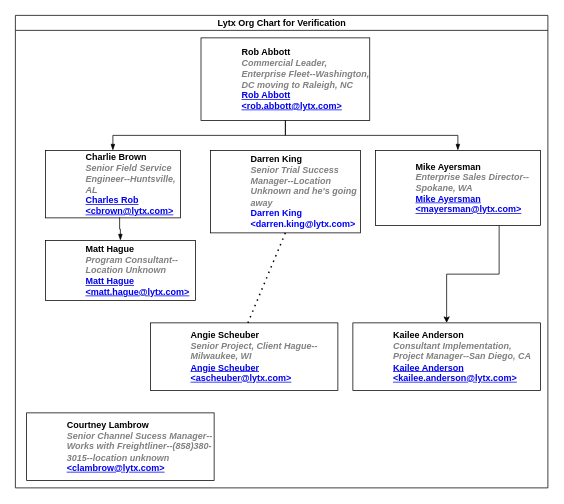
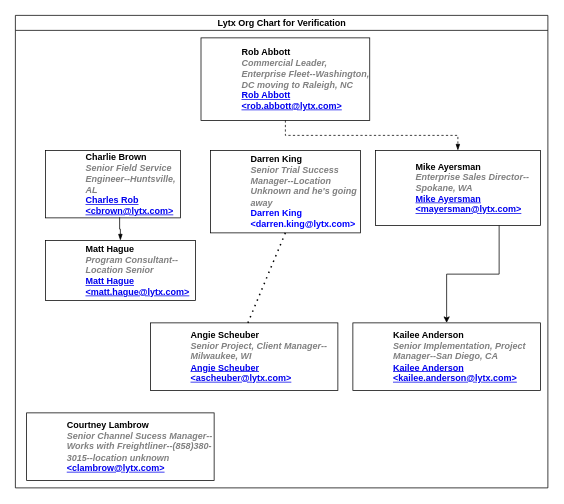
edge "Rob Abbott Commercial Leader, Enterprise Fleet--Washington, DC moving to Raleigh, NC Rob Abbott <rob.abbott@lytx.com>" -> "Charlie Brown Senior Field Service Engineer--Huntsville, AL Charles Rob <cbrown@lytx.com>": removed
edge "Rob Abbott Commercial Leader, Enterprise Fleet--Washington, DC moving to Raleigh, NC Rob Abbott <rob.abbott@lytx.com>" -> "Mike Ayersman Enterprise Sales Director--Spokane, WA Mike Ayersman <mayersman@lytx.com>": style solid -> dashed
node "Matt Hague Program Consultant--Location Unknown Matt Hague <matt.hague@lytx.com>": label "Matt Hague Program Consultant--Location Unknown Matt Hague <matt.hague@lytx.com>" -> "Matt Hague Program Consultant--Location Senior Matt Hague <matt.hague@lytx.com>"
node "Angie Scheuber Senior Project, Client Hague--Milwaukee, WI Angie Scheuber <ascheuber@lytx.com>": label "Angie Scheuber Senior Project, Client Hague--Milwaukee, WI Angie Scheuber <ascheuber@lytx.com>" -> "Angie Scheuber Senior Project, Client Manager--Milwaukee, WI Angie Scheuber <ascheuber@lytx.com>"
node "Kailee Anderson Consultant Implementation, Project Manager--San Diego, CA Kailee Anderson <kailee.anderson@lytx.com>": label "Kailee Anderson Consultant Implementation, Project Manager--San Diego, CA Kailee Anderson <kailee.anderson@lytx.com>" -> "Kailee Anderson Senior Implementation, Project Manager--San Diego, CA Kailee Anderson <kailee.anderson@lytx.com>"
